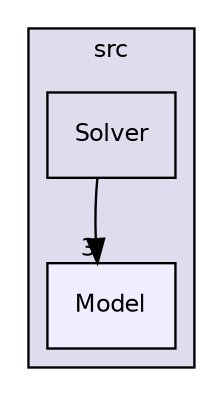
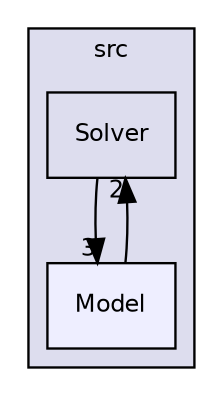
edge "Model" -> "Solver": added
